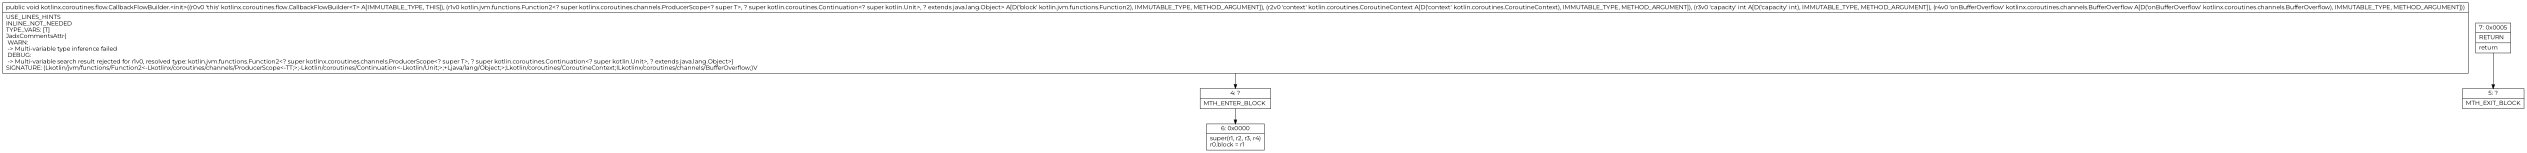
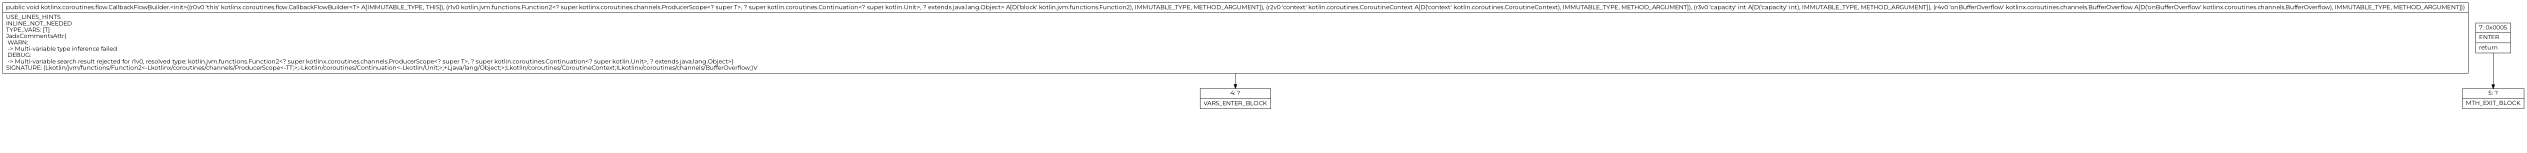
node "7: 0x0005": text "RETURN" -> "ENTER"
node "4: ?": text "MTH_ENTER_BLOCK" -> "VARS_ENTER_BLOCK"
node "6: 0x0000": removed
